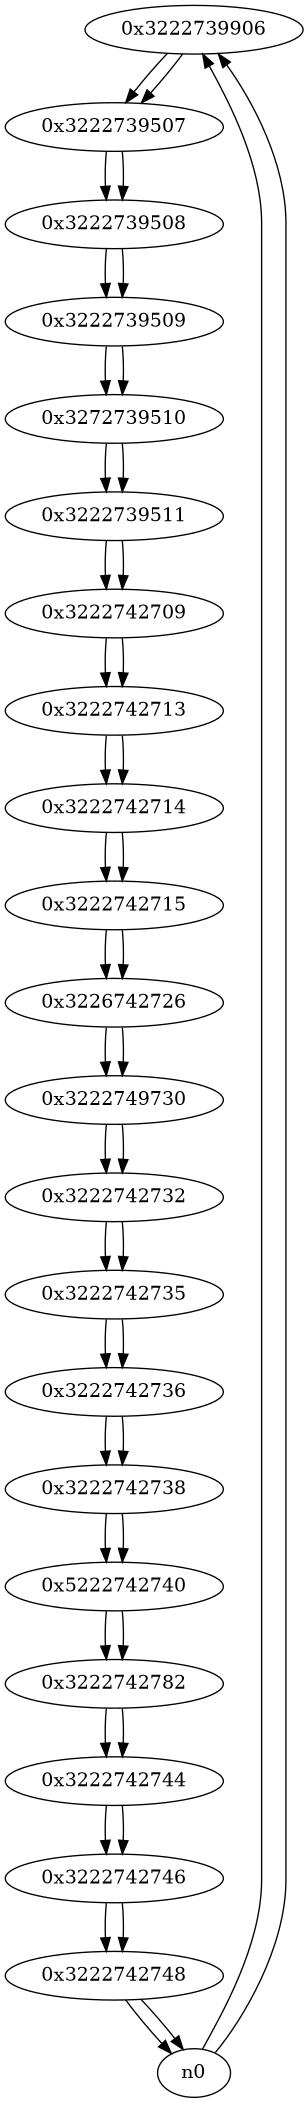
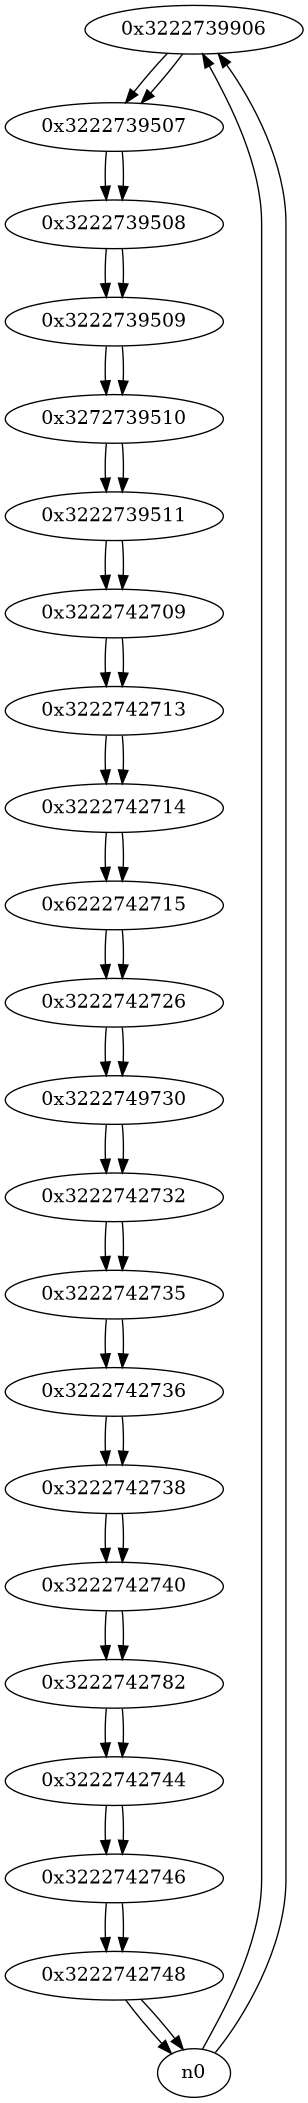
node "0x3222742715": label "0x3222742715" -> "0x6222742715"
node "0x3226742726": label "0x3226742726" -> "0x3222742726"
node "0x5222742740": label "0x5222742740" -> "0x3222742740"
